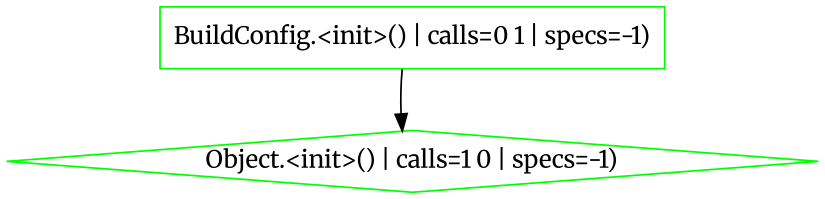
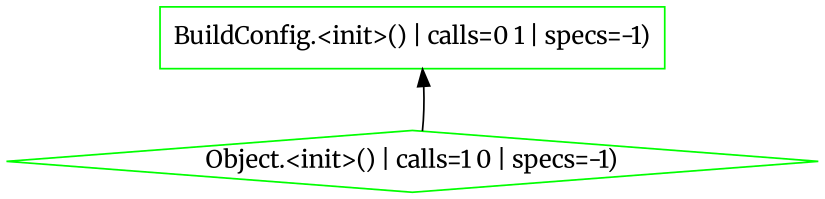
edge "BuildConfig.<init>() | calls=0 1 | specs=-1)" -> "Object.<init>() | calls=1 0 | specs=-1)": reversed
